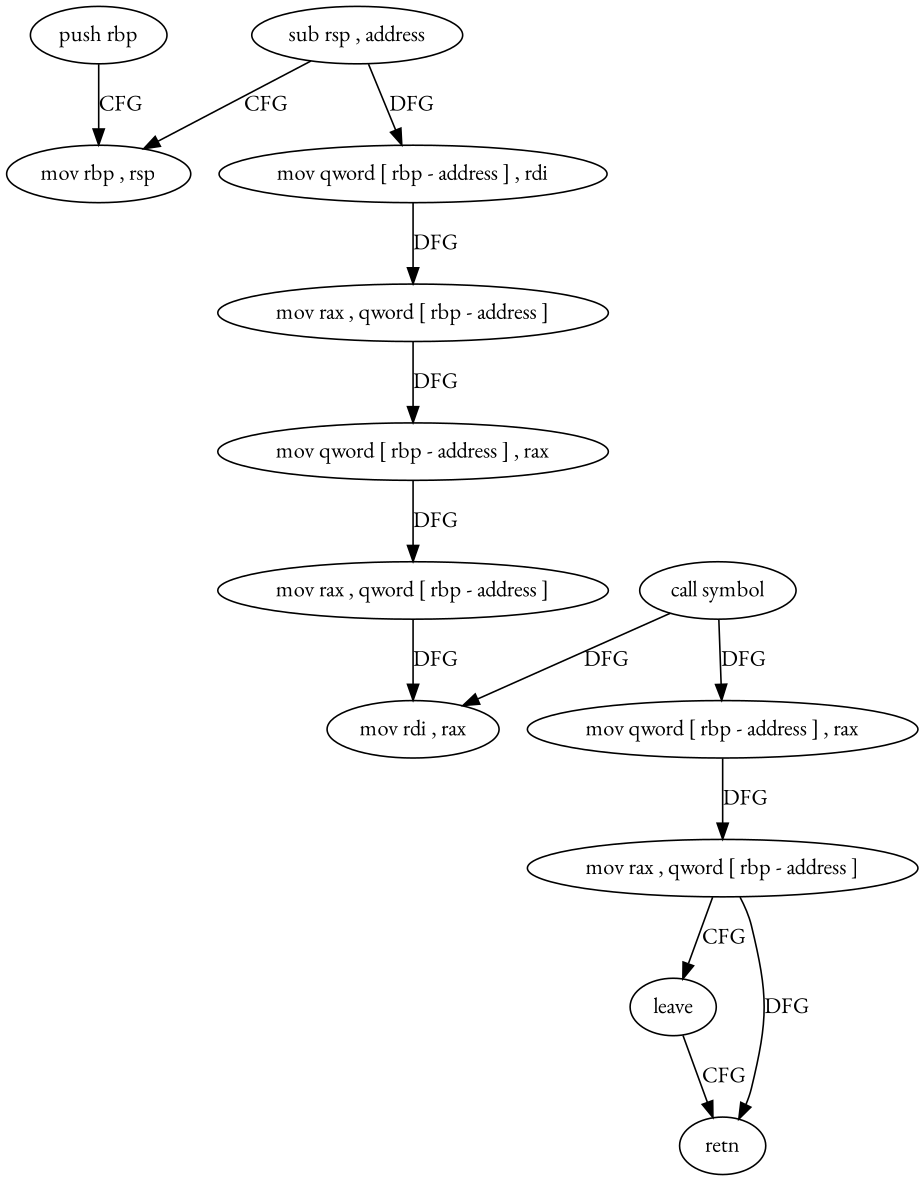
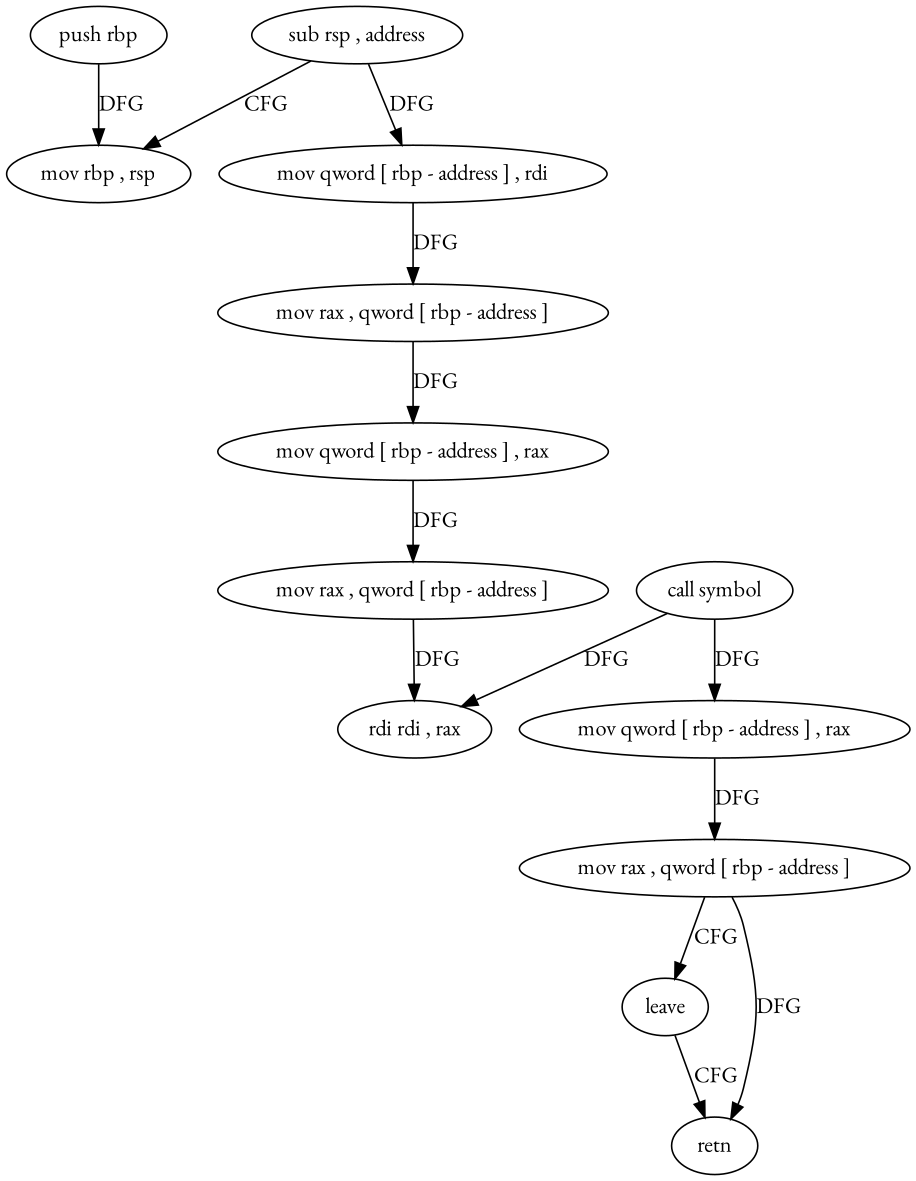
edge "push rbp" -> "mov rbp , rsp": label "CFG" -> "DFG"
node "mov rdi , rax": label "mov rdi , rax" -> "rdi rdi , rax"
